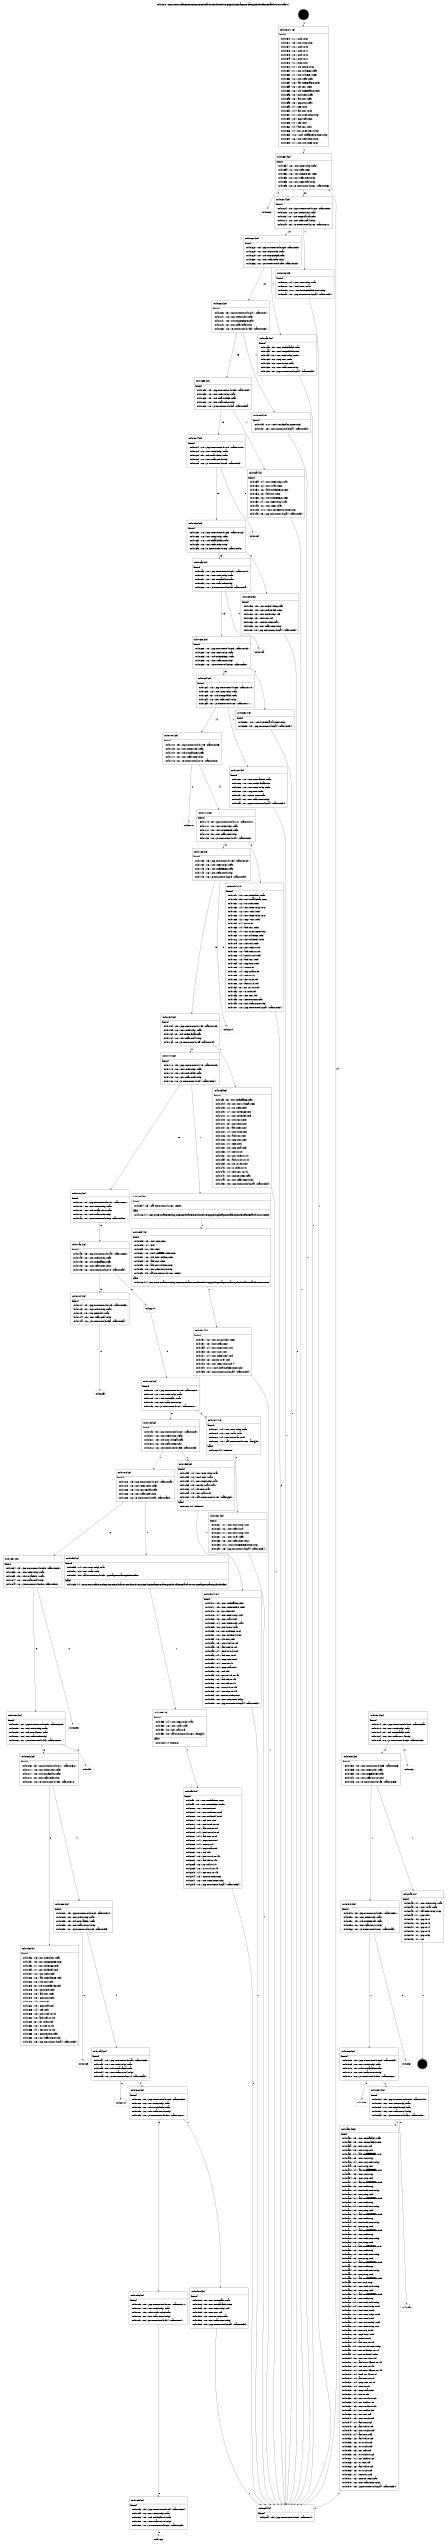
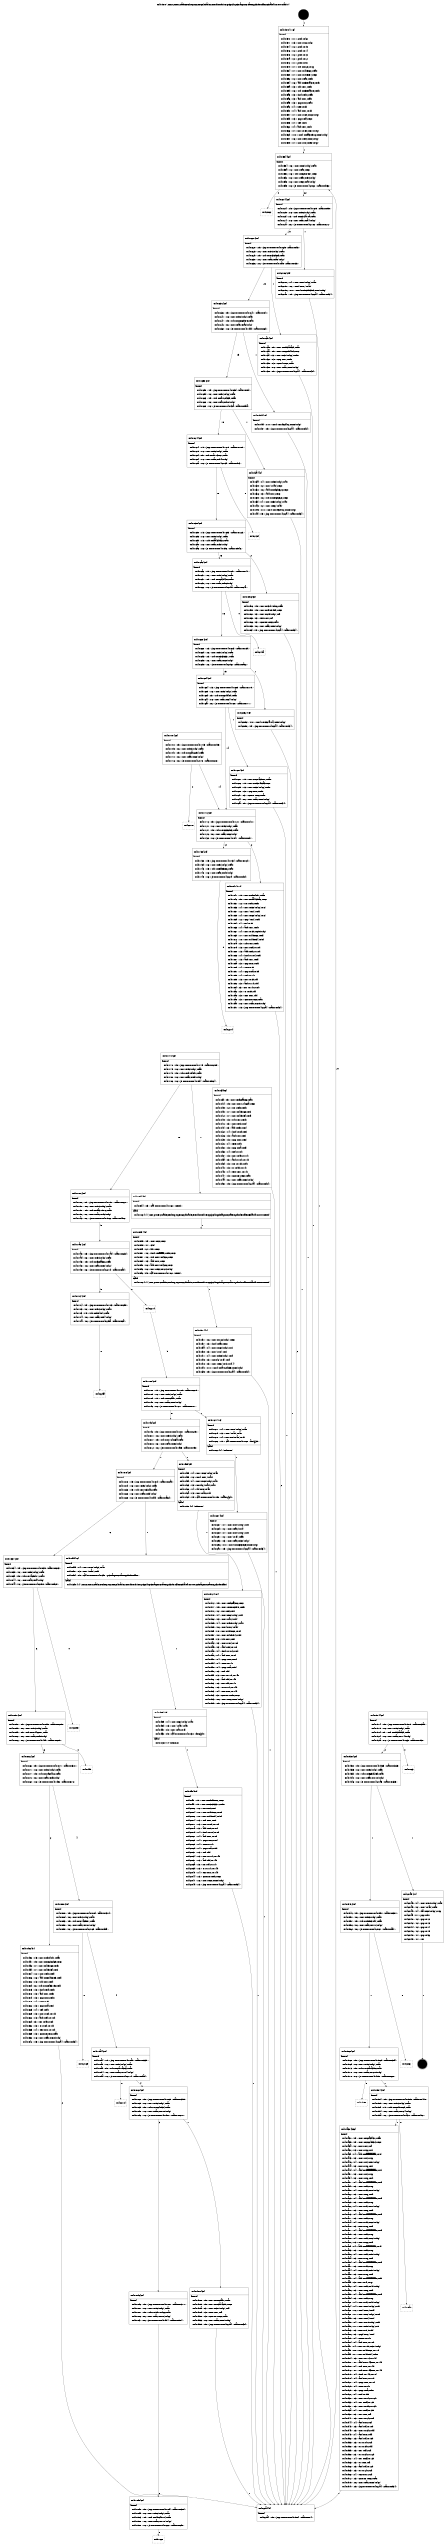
edge "0x4016e4 [28]" -> "0x401700 [28]": now "0x4016e4 [28]" -> "0x40171c [28]"
node "0x401754 [28]": removed
edge "0x401dec [91]" -> "0x4022a4 [5]": added, label "2"
